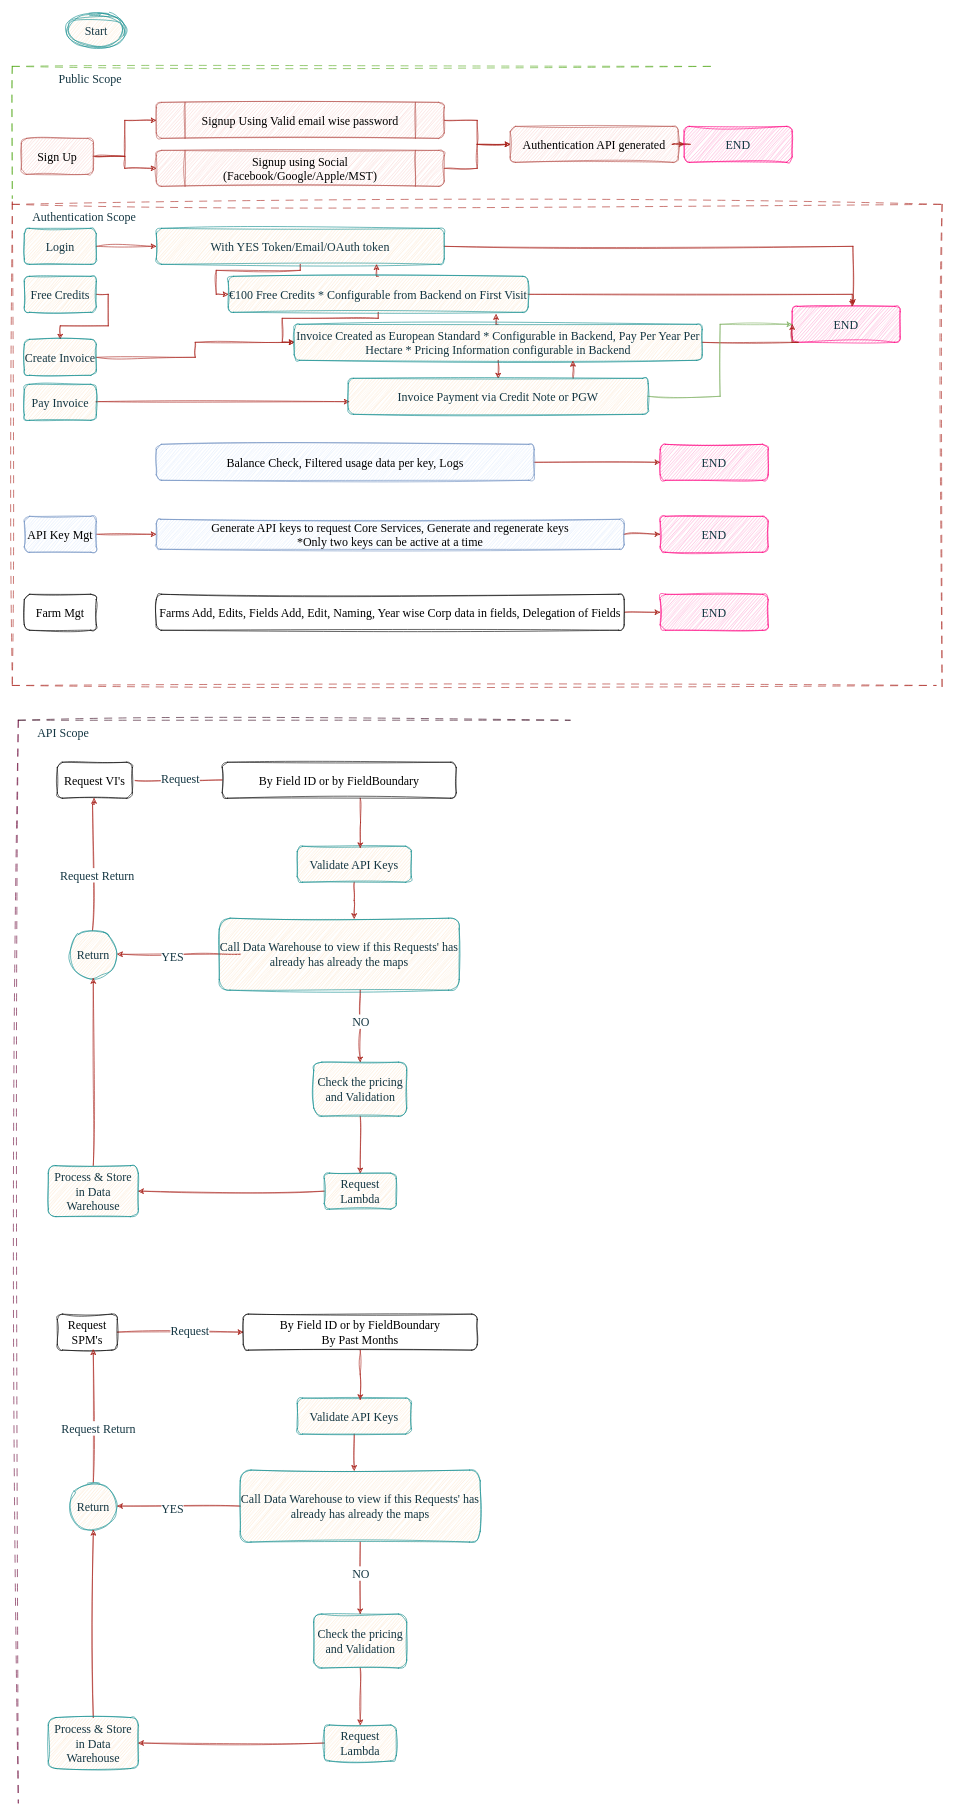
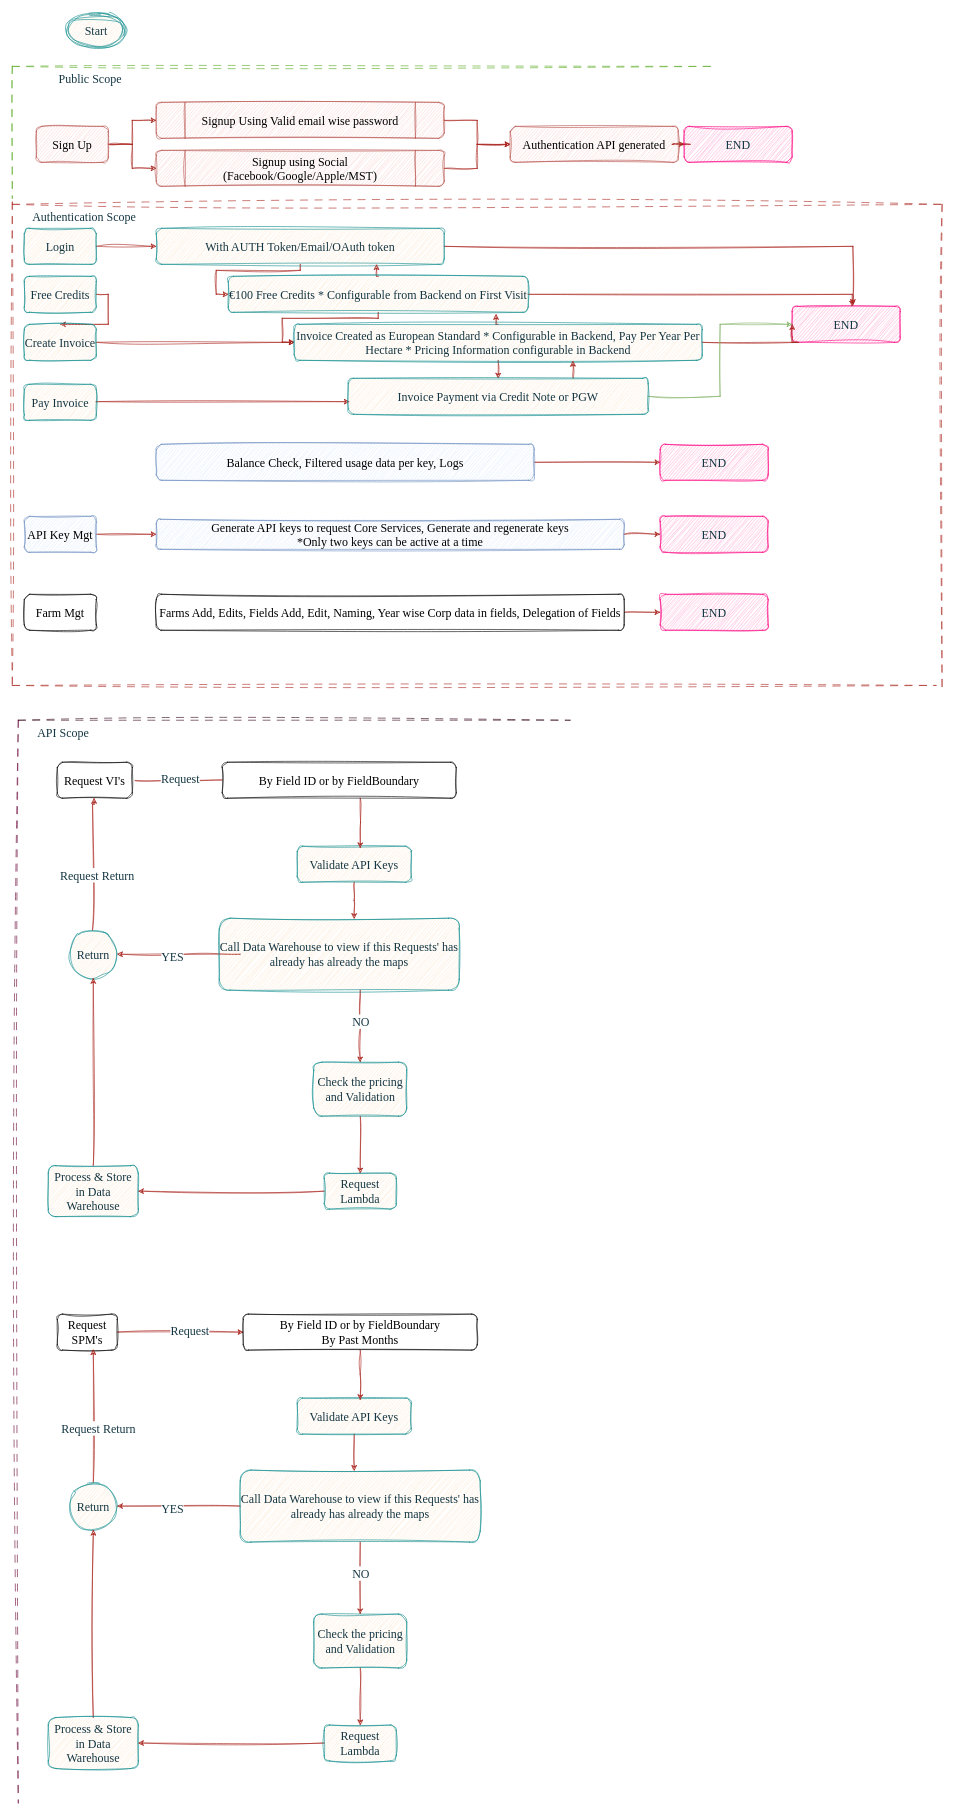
node "Sign Up": moved (57, 156) -> (72, 144)
node "With YES Token/Email/OAuth token": label "With YES Token/Email/OAuth token" -> "With AUTH Token/Email/OAuth token"
node "Create Invoice": moved (60, 357) -> (60, 342)
